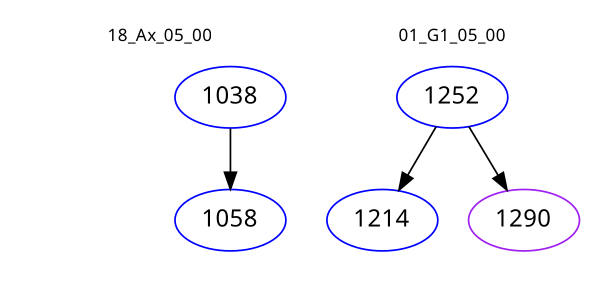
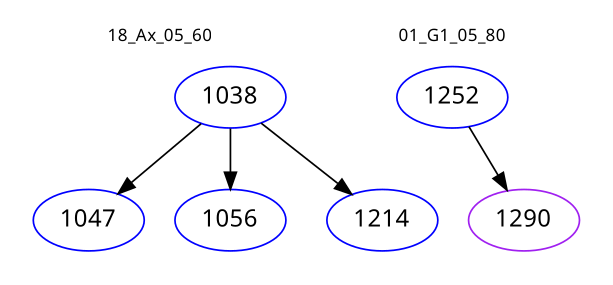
cluster "18_Ax_05_00": label "18_Ax_05_00" -> "18_Ax_05_60"
cluster "01_G1_05_00": label "01_G1_05_00" -> "01_G1_05_80"
edge "1252" -> "1214": now "1038" -> "1214"
node "1047": added
node "1058": label "1058" -> "1056"
